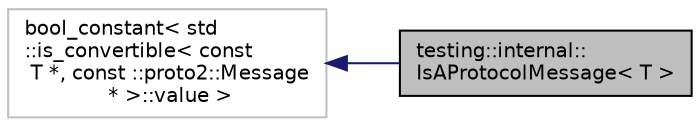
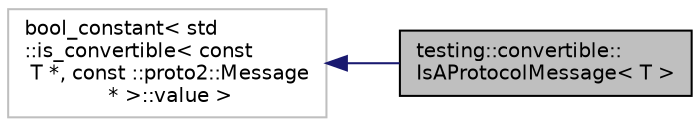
node "testing::internal:: IsAProtocolMessage< T >": label "testing::internal:: IsAProtocolMessage< T >" -> "testing::convertible:: IsAProtocolMessage< T >"
